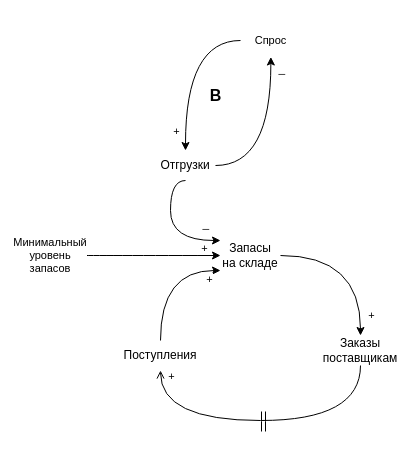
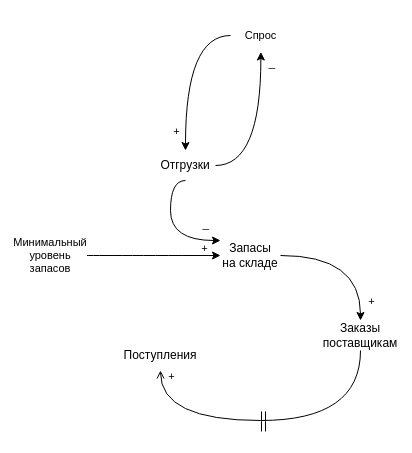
node "Спрос": moved (271, 41) -> (261, 36)
node "B": removed
edge "Поступления" -> "Запасы на складе": removed, label "+"
node "Заказы поставщикам": moved (361, 351) -> (361, 336)
